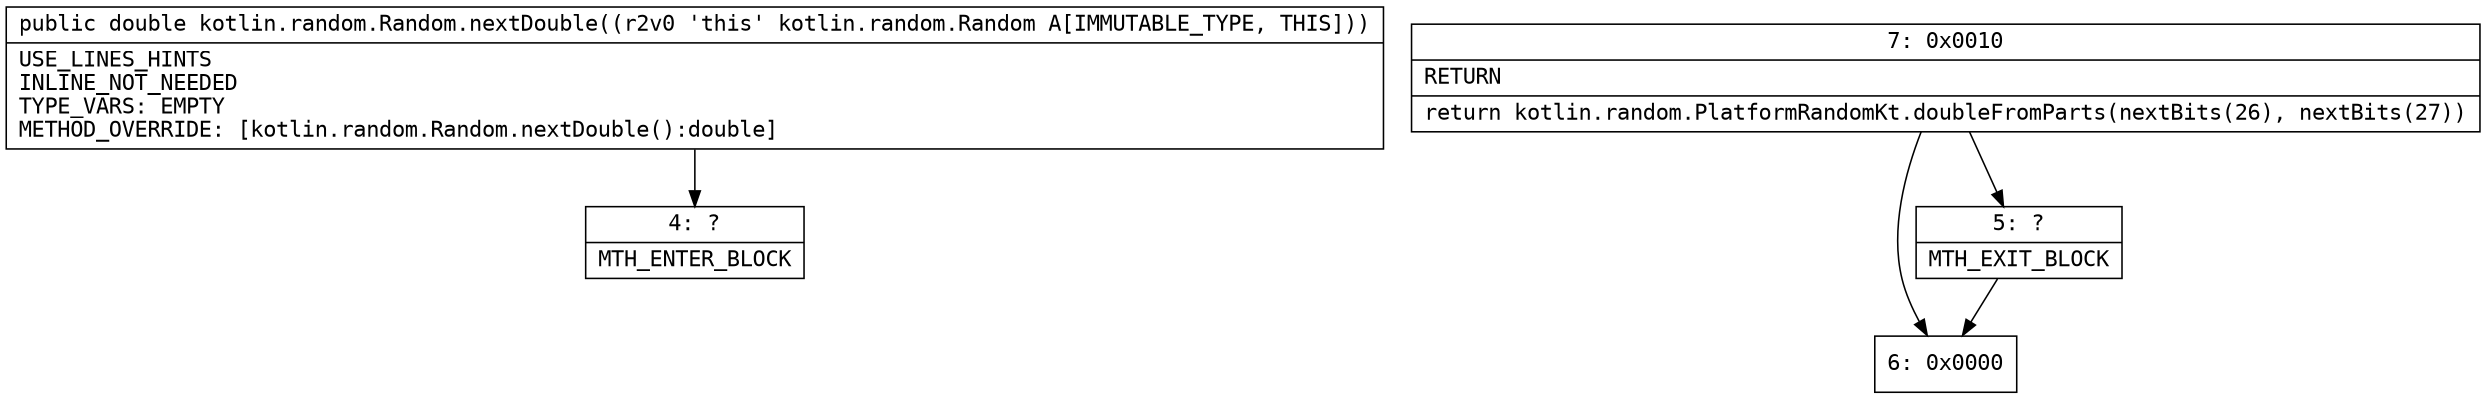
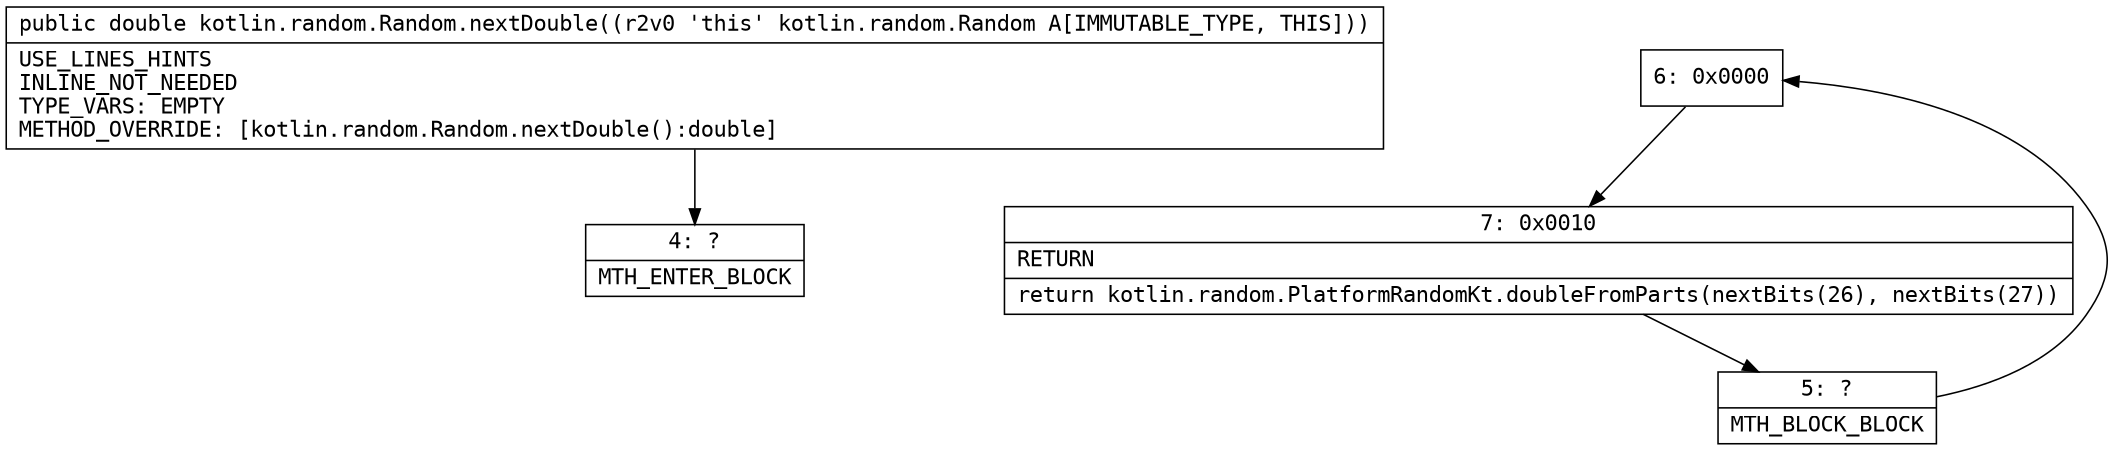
edge "7: 0x0010" -> "6: 0x0000": reversed
node "5: ?": text "MTH_EXIT_BLOCK" -> "MTH_BLOCK_BLOCK"
